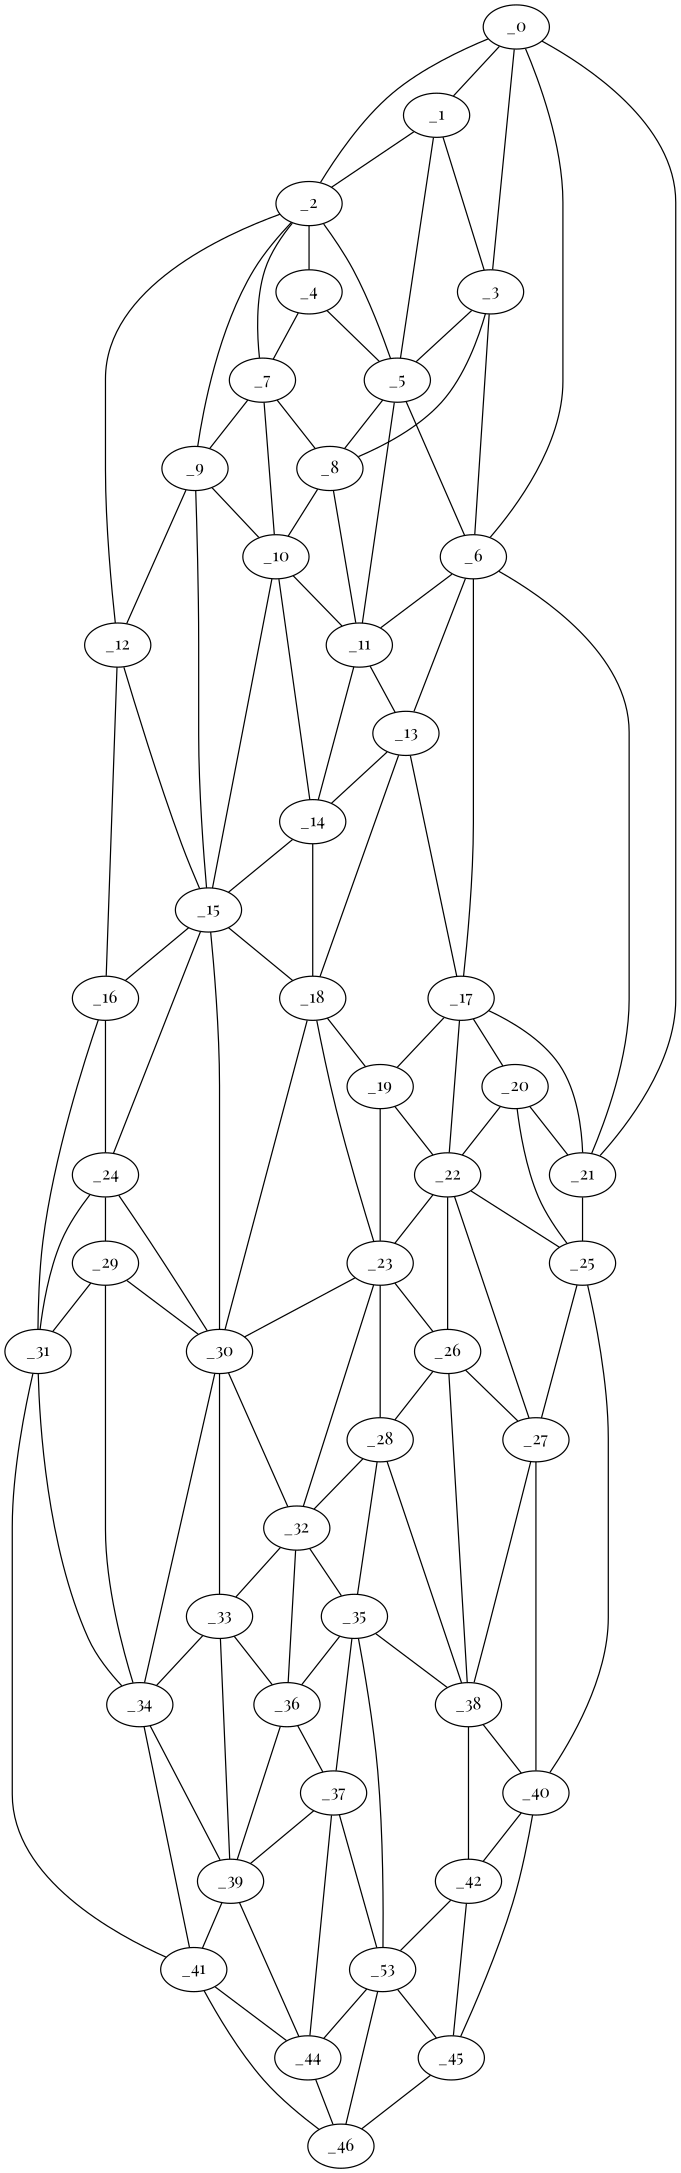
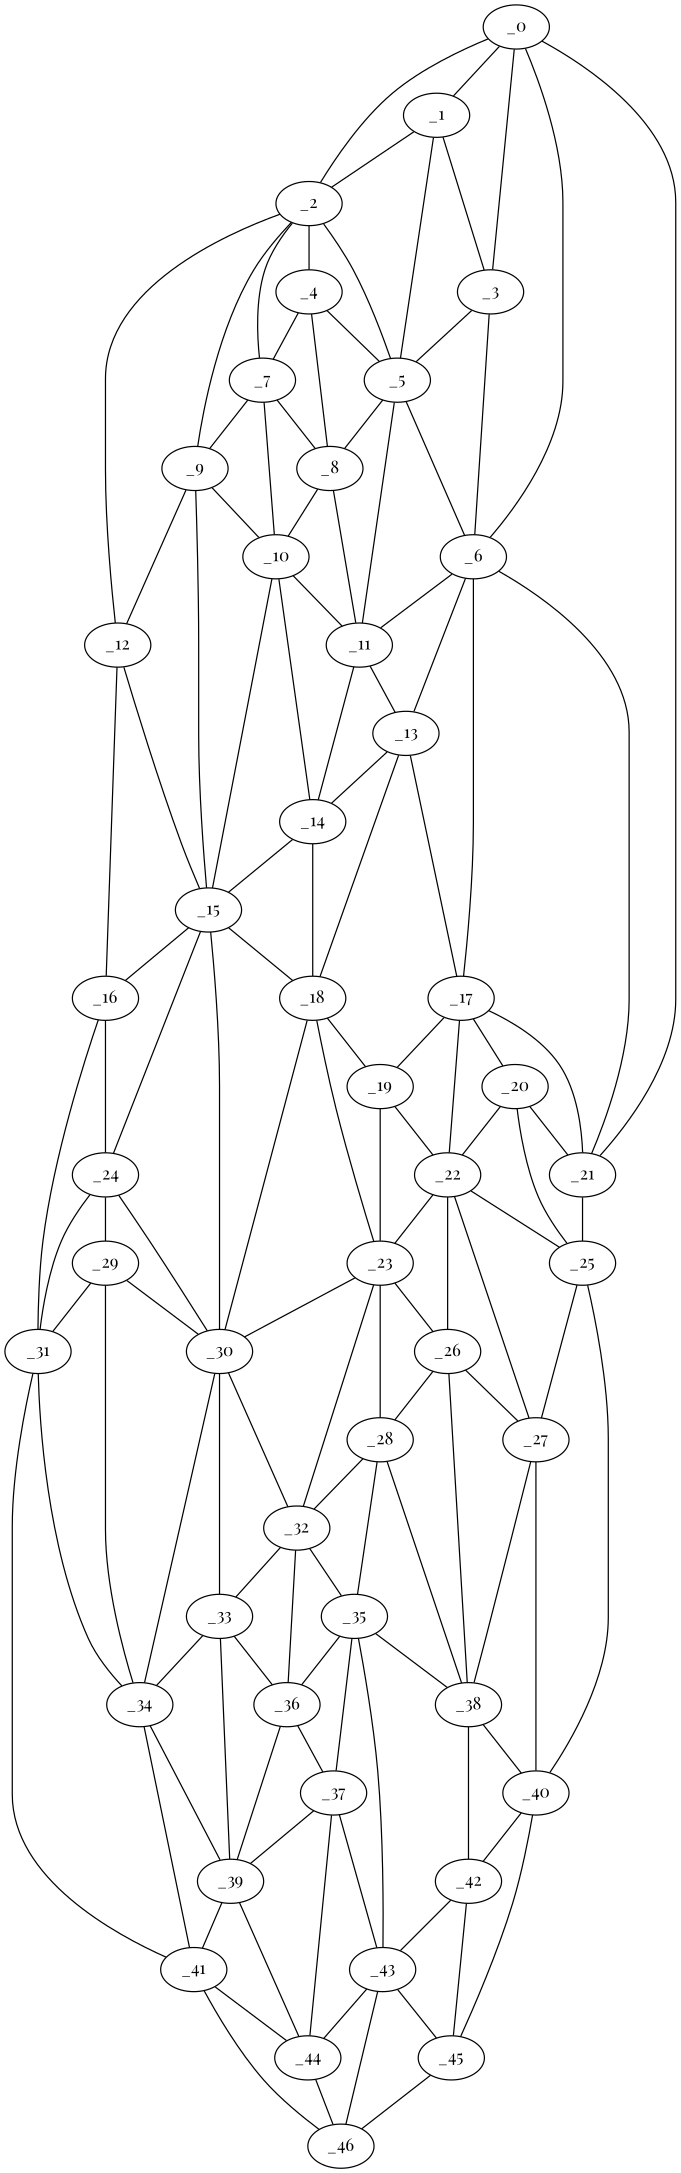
edge "_3" -- "_8": now "_4" -- "_8"
node "_53": label "_53" -> "_43"
